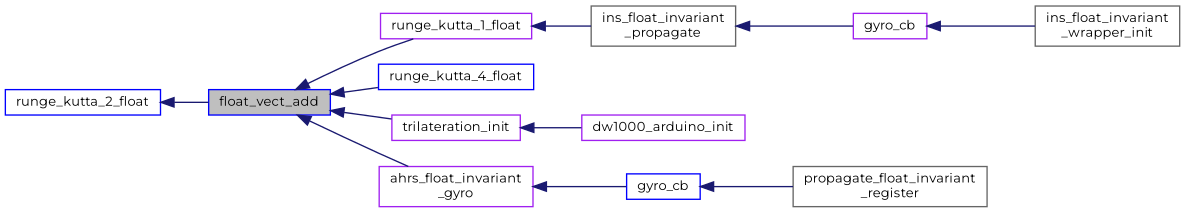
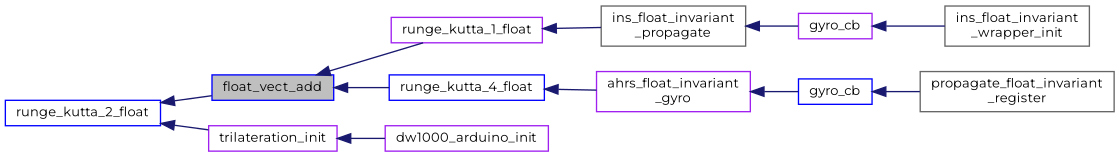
edge "trilateration_init" -> "float_vect_add": now "trilateration_init" -> "runge_kutta_2_float"
edge "ahrs_float_invariant _gyro" -> "float_vect_add": now "ahrs_float_invariant _gyro" -> "runge_kutta_4_float"
